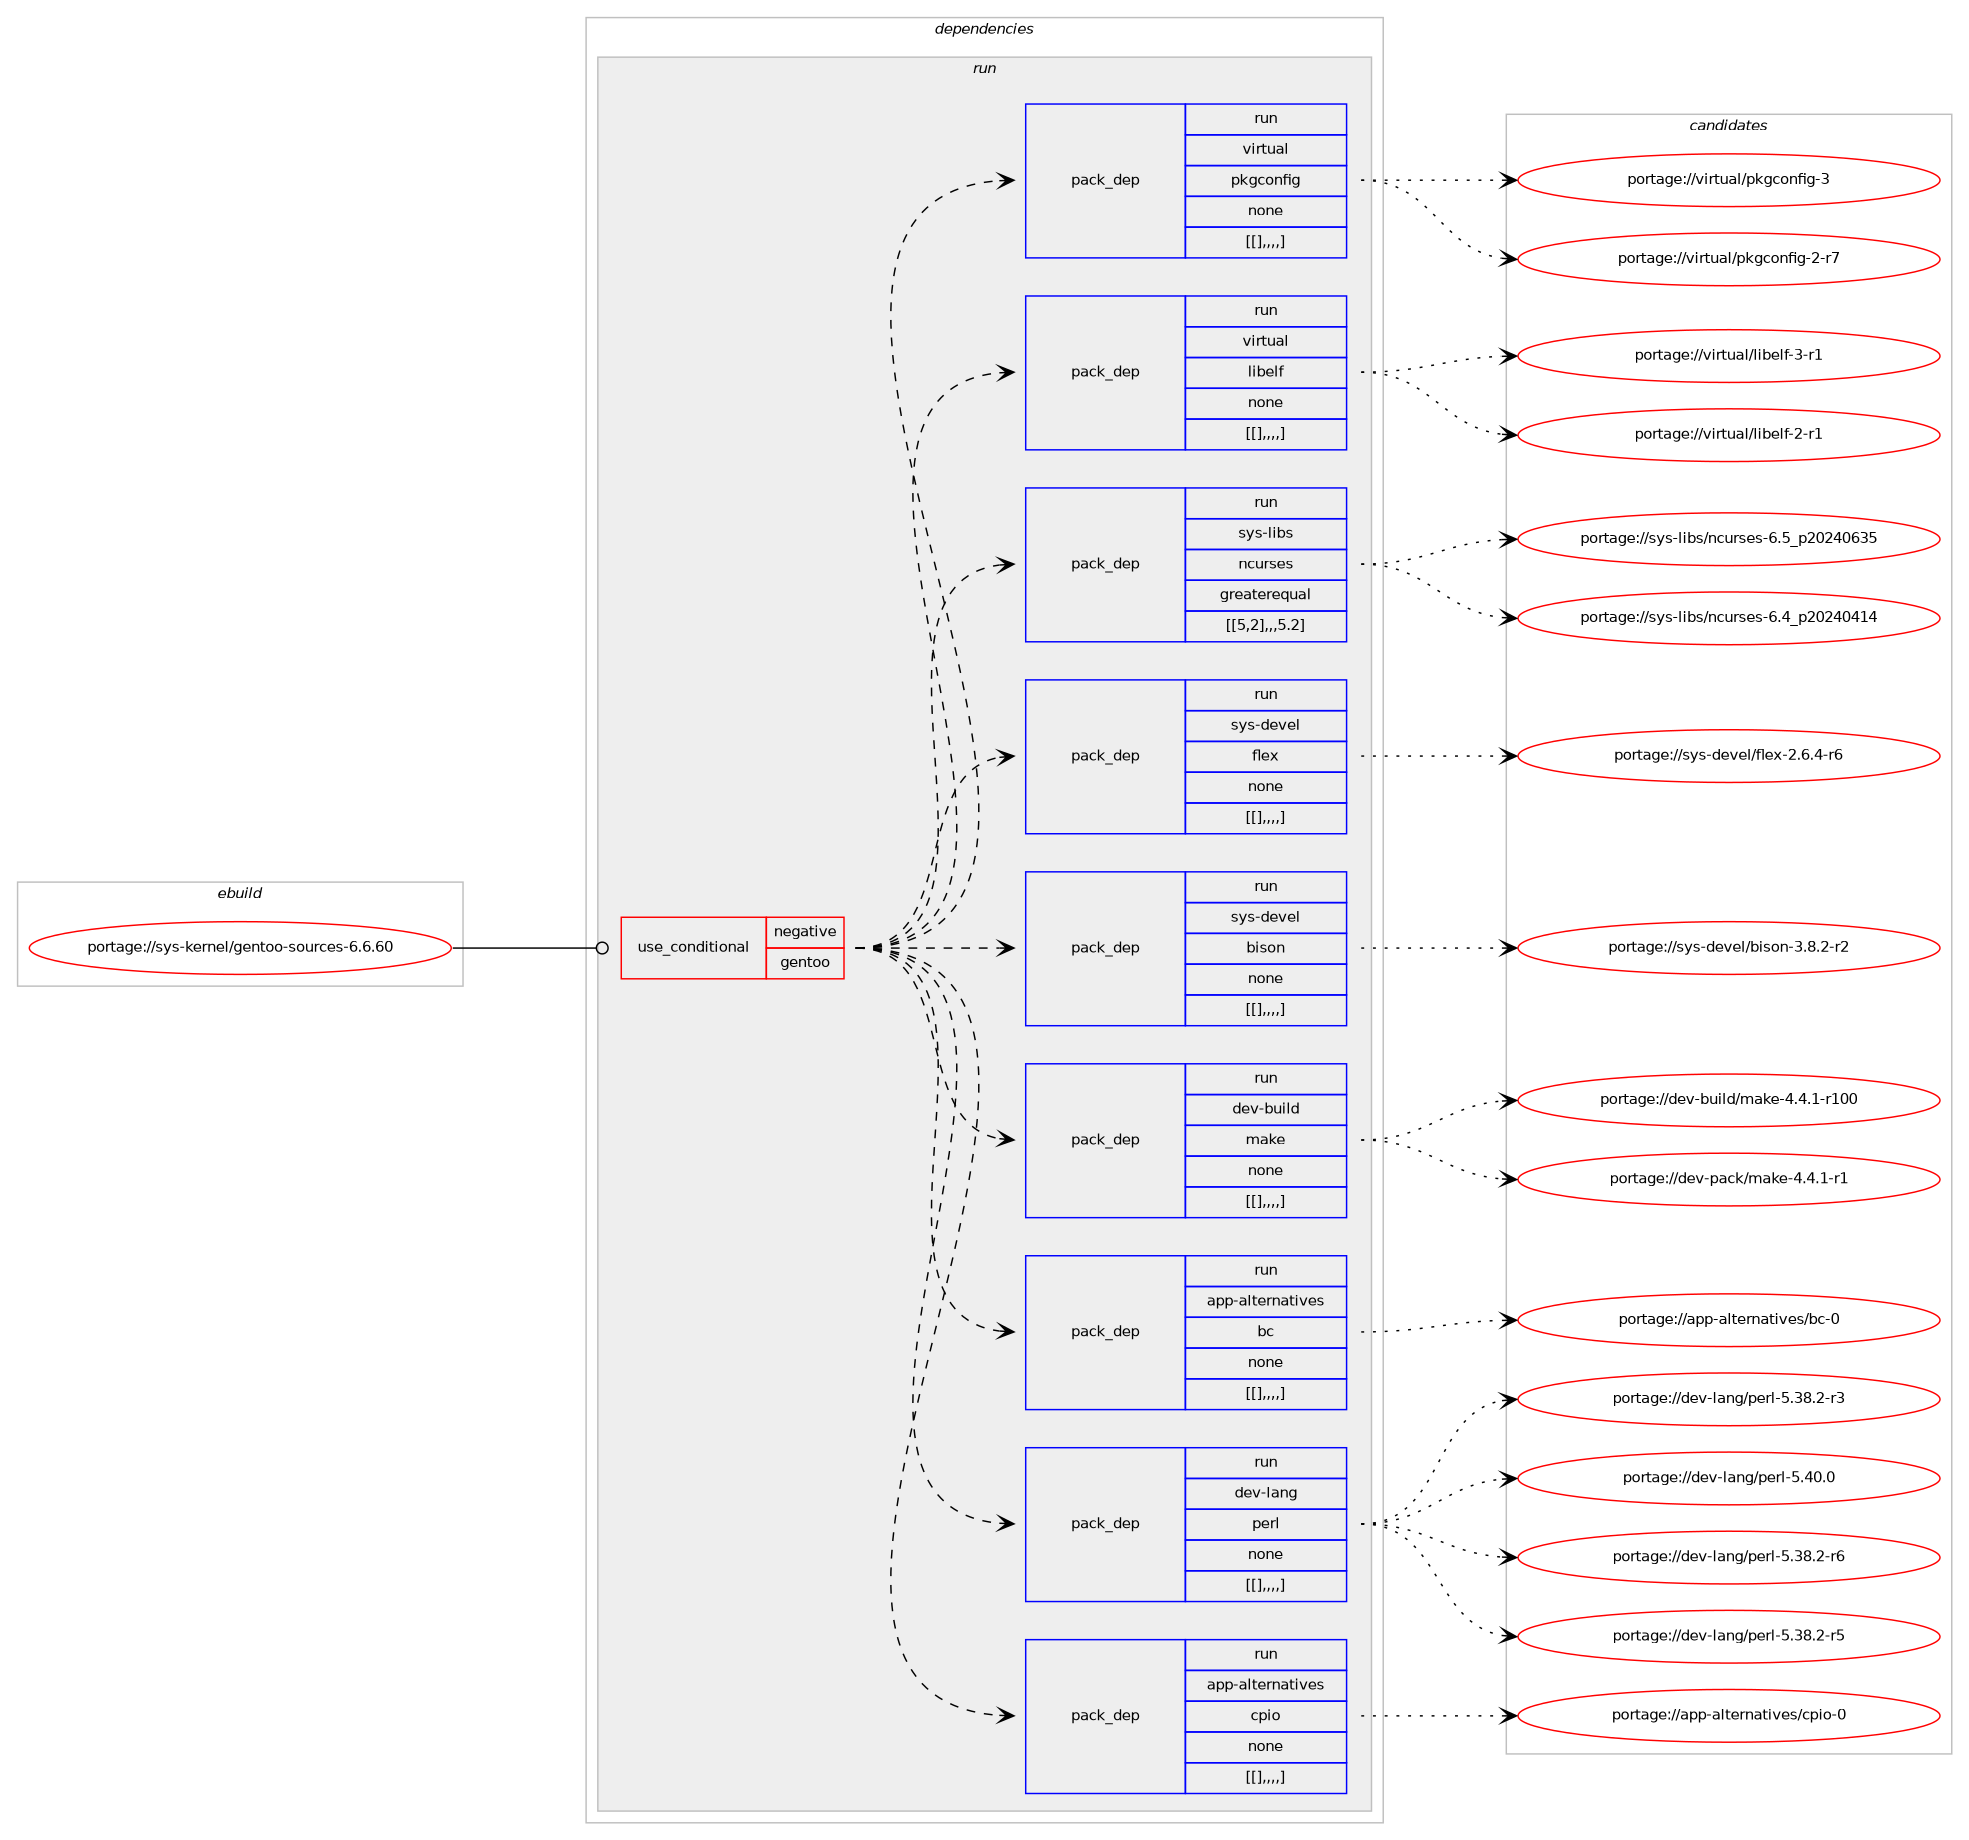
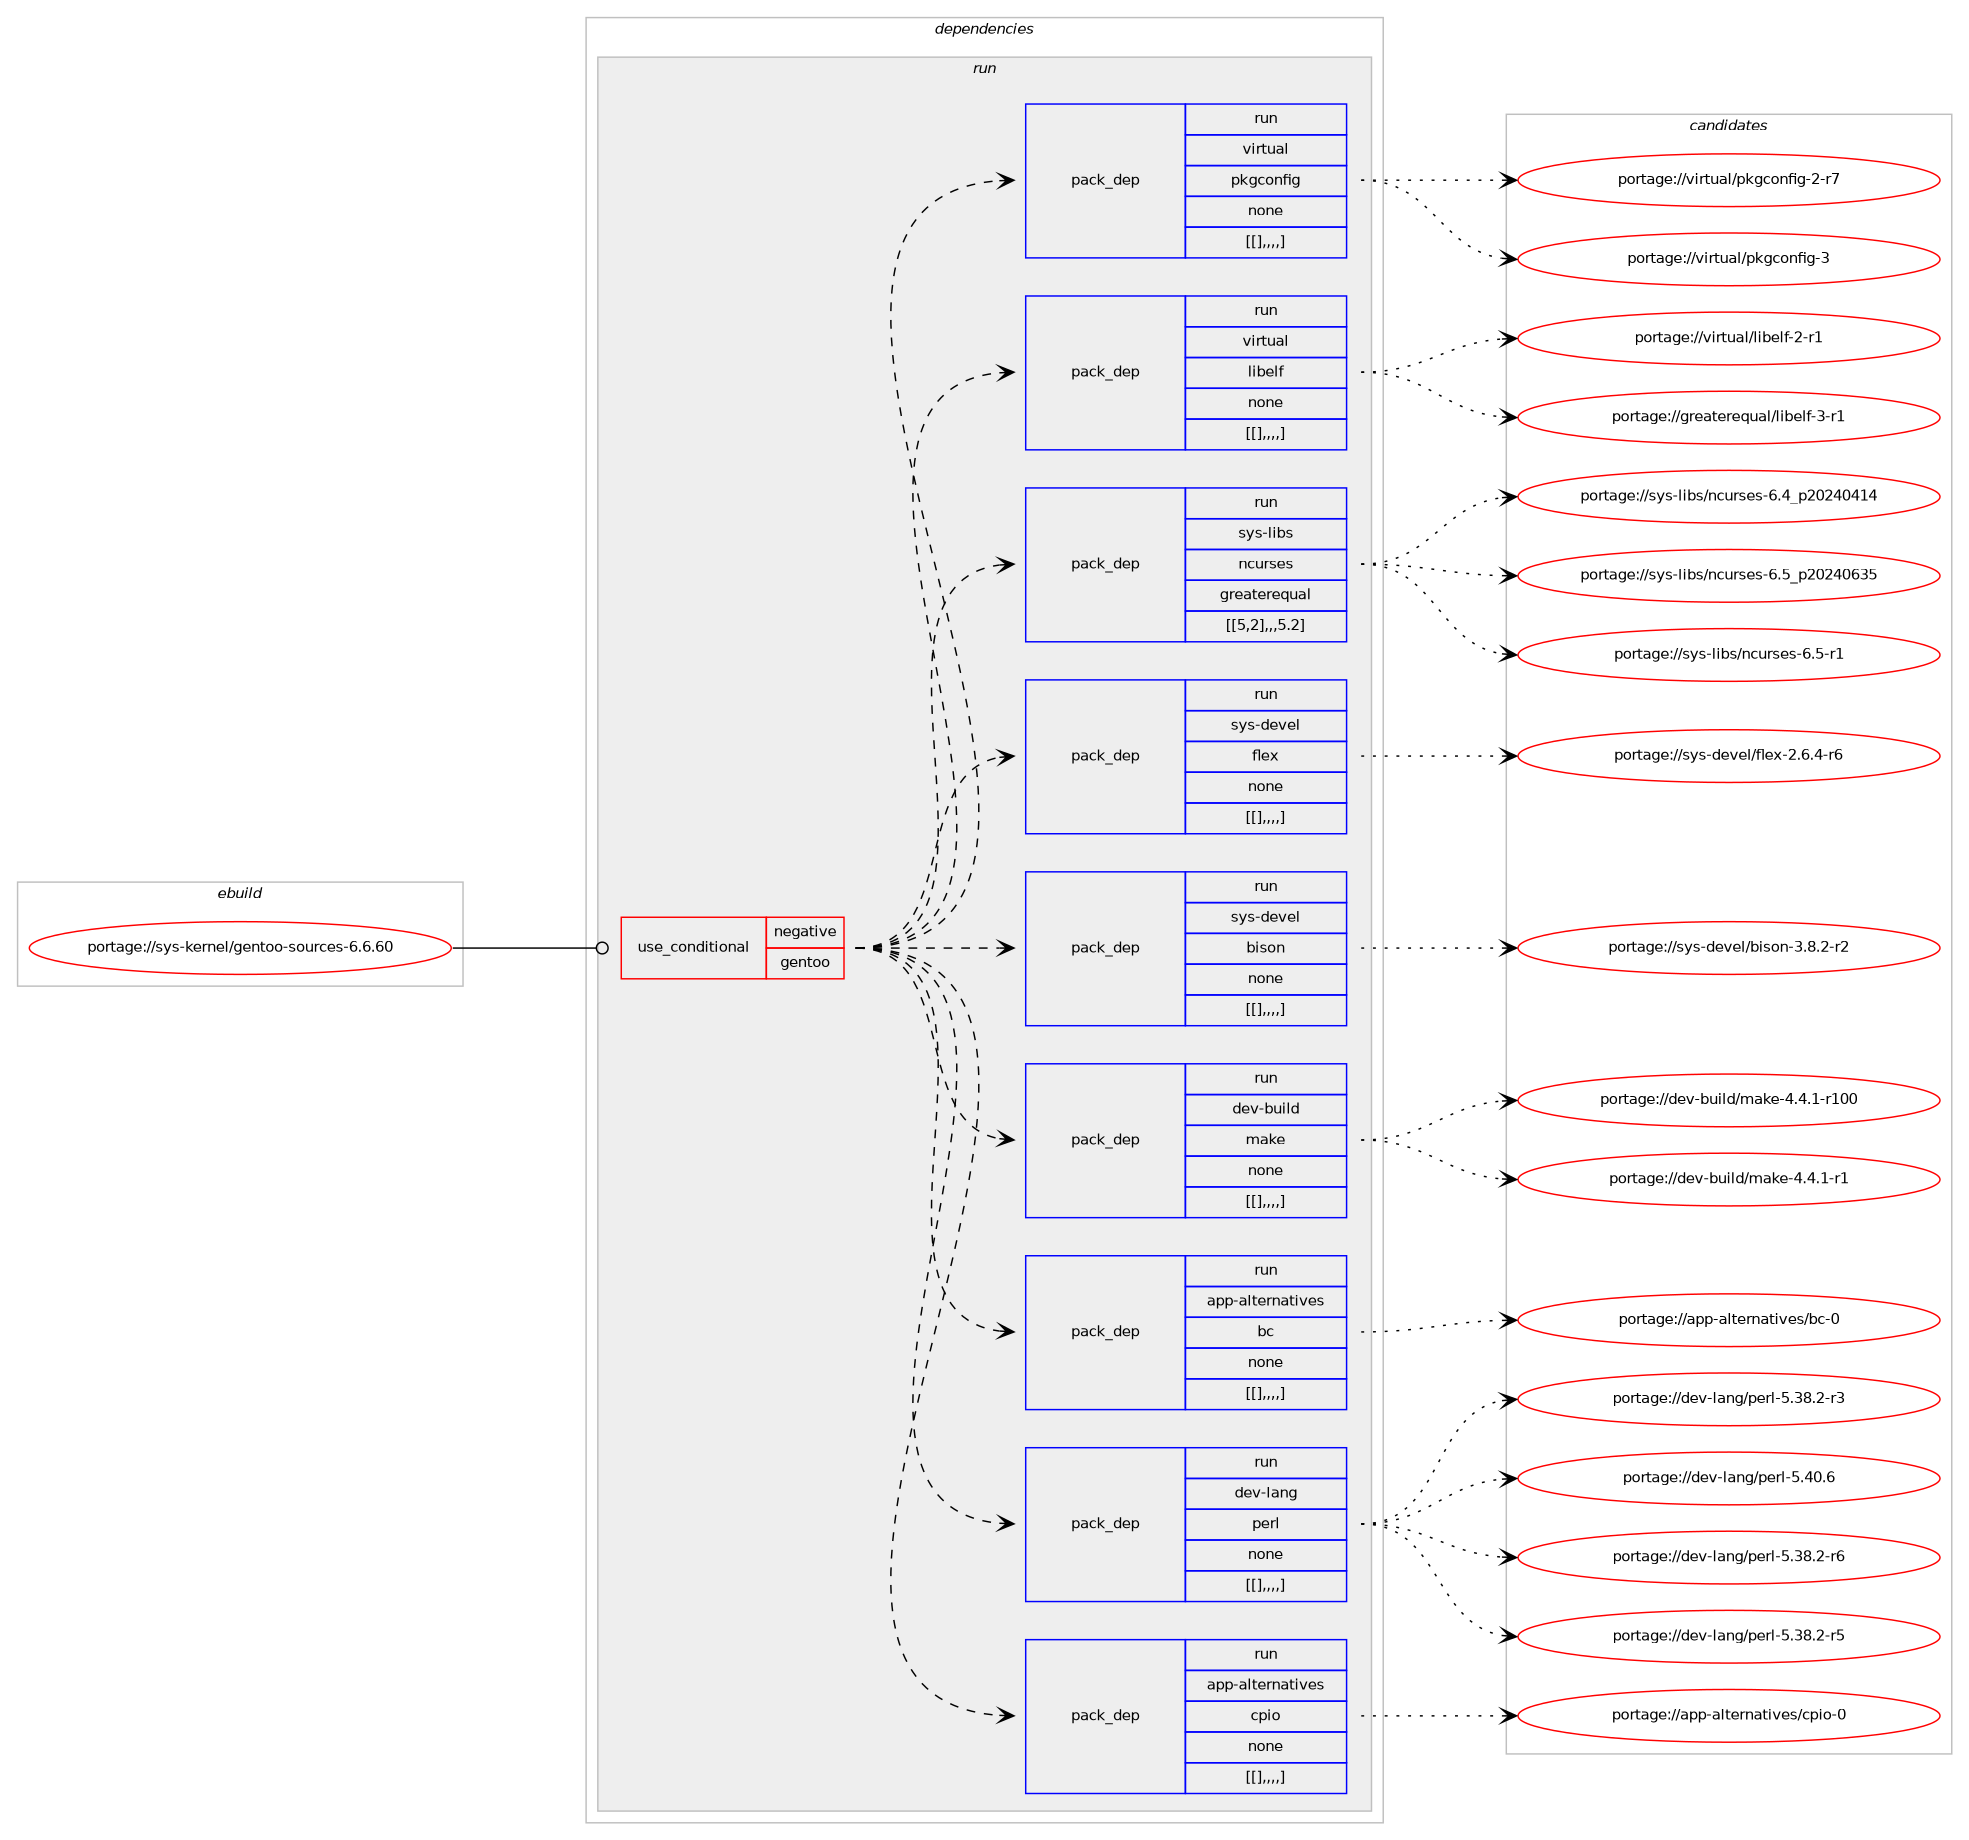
node "portage://virtual/libelf-3-r1": label "portage://virtual/libelf-3-r1" -> "portage://greaterequal/libelf-3-r1"
node "portage://sys-libs/ncurses-6.5-r1": added
node "portage://dev-pack/make-4.4.1-r1": label "portage://dev-pack/make-4.4.1-r1" -> "portage://dev-build/make-4.4.1-r1"
node "portage://dev-lang/perl-5.40.0": label "portage://dev-lang/perl-5.40.0" -> "portage://dev-lang/perl-5.40.6"
